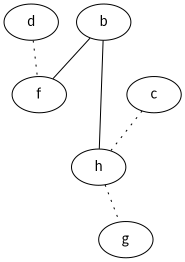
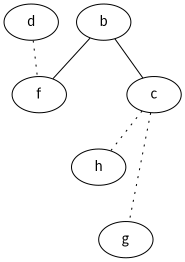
edge "b" -- "h": now "b" -- "c"
edge "h" -- "g": now "c" -- "g"
